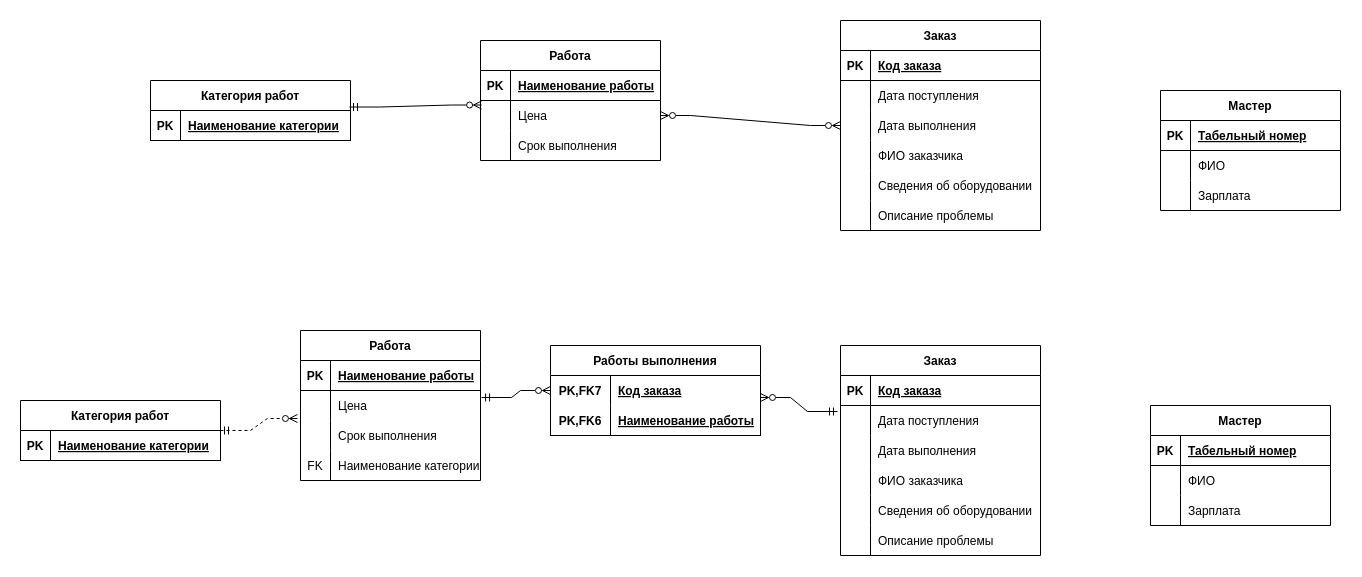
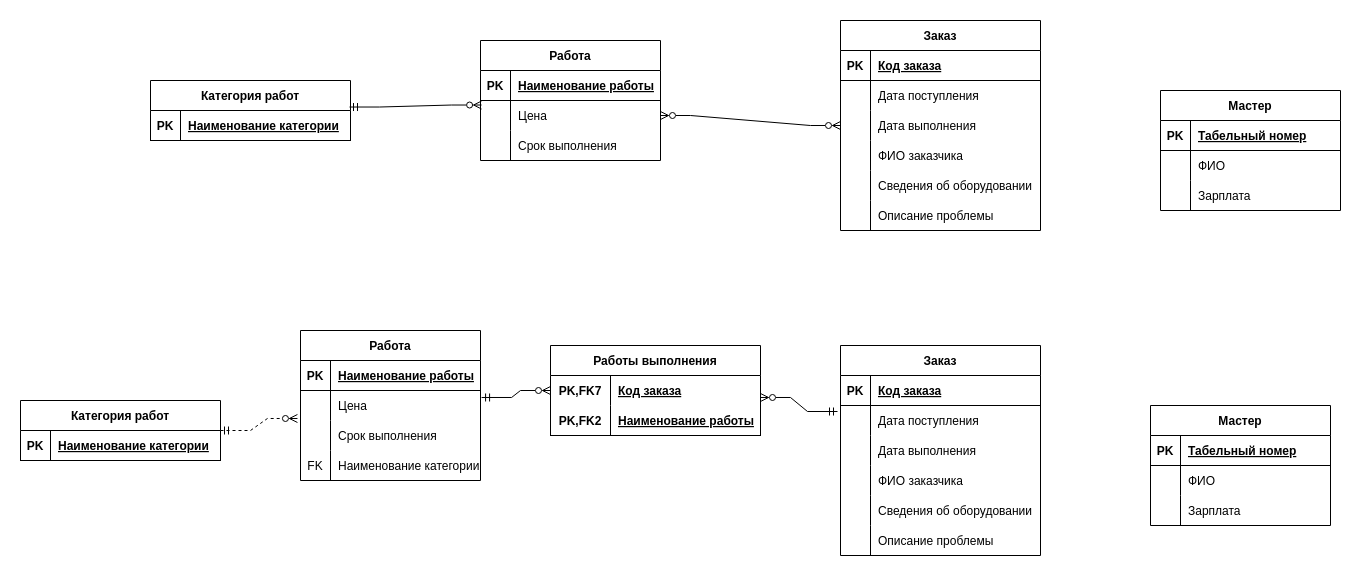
node "PK,FK6": label "PK,FK6" -> "PK,FK2"
